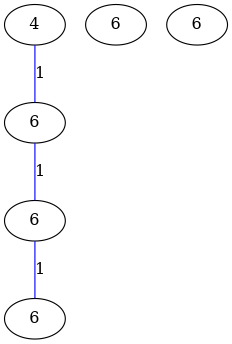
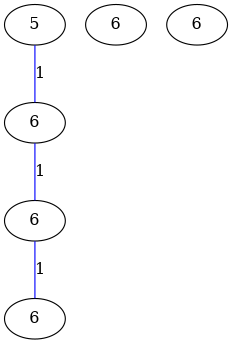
node "4": label "4" -> "5"
